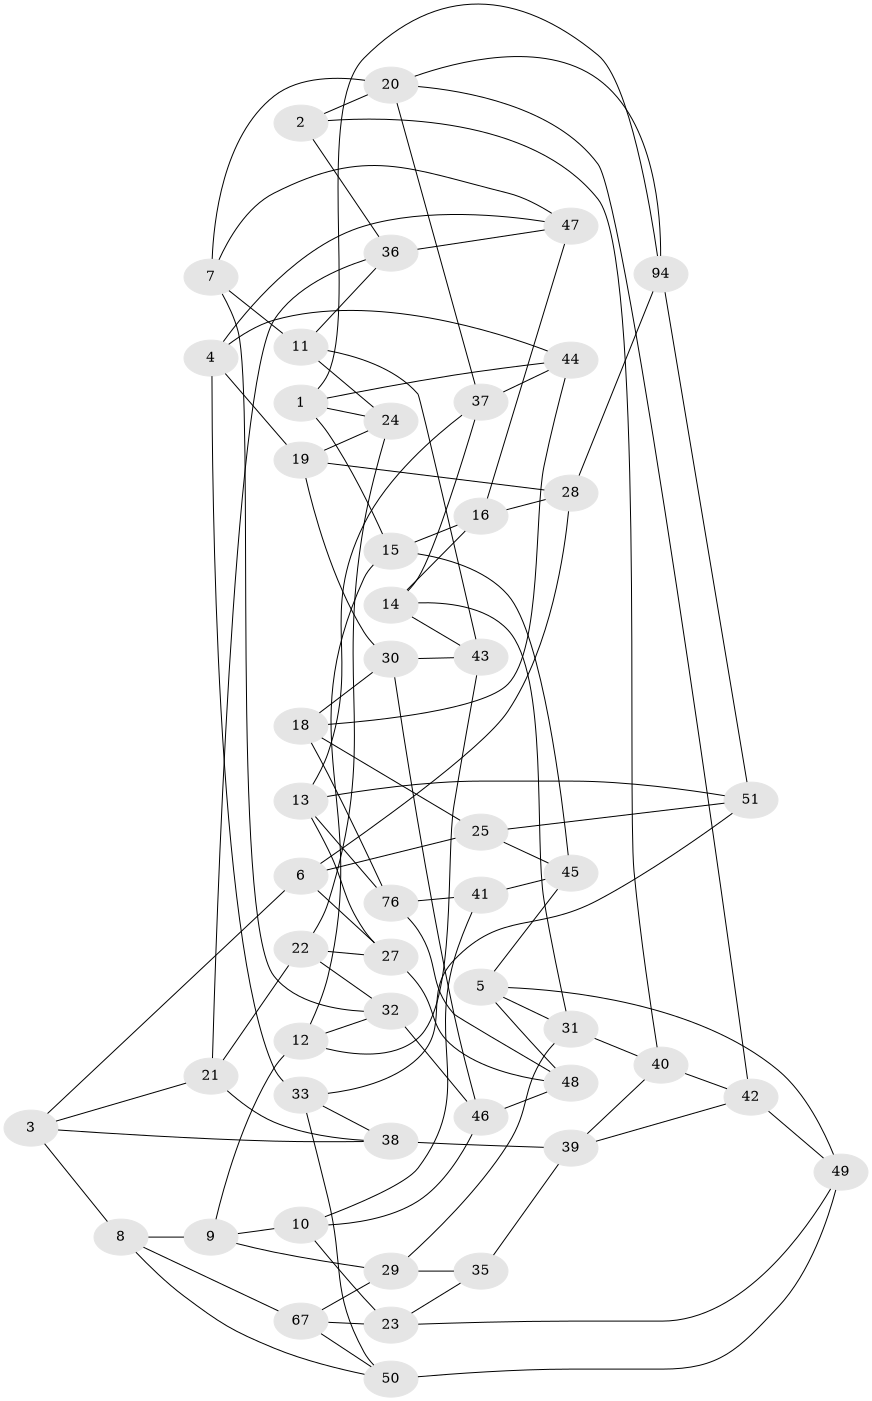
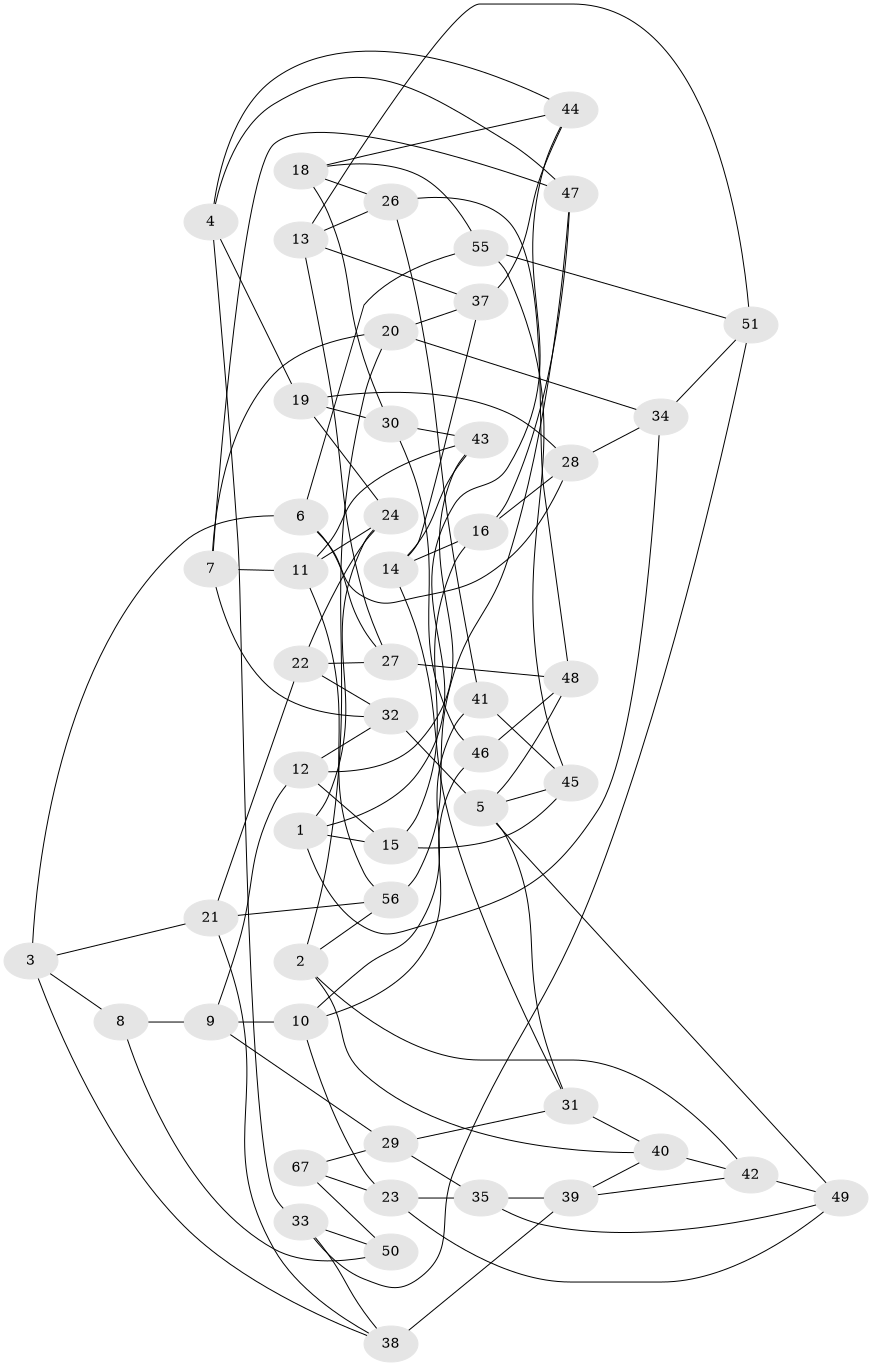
node "36": label "36" -> "56"
node "94": label "94" -> "34"
edge "20" -- "42": now "2" -- "42"
node "25": label "25" -> "55"
node "76": label "76" -> "26"
edge "32" -- "46": now "32" -- "5"
edge "8" -- "67": removed
edge "49" -- "50": now "49" -- "35"
